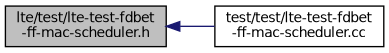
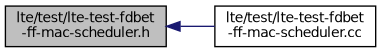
node "test/test/lte-test-fdbet -ff-mac-scheduler.cc": label "test/test/lte-test-fdbet -ff-mac-scheduler.cc" -> "lte/test/lte-test-fdbet -ff-mac-scheduler.cc"
